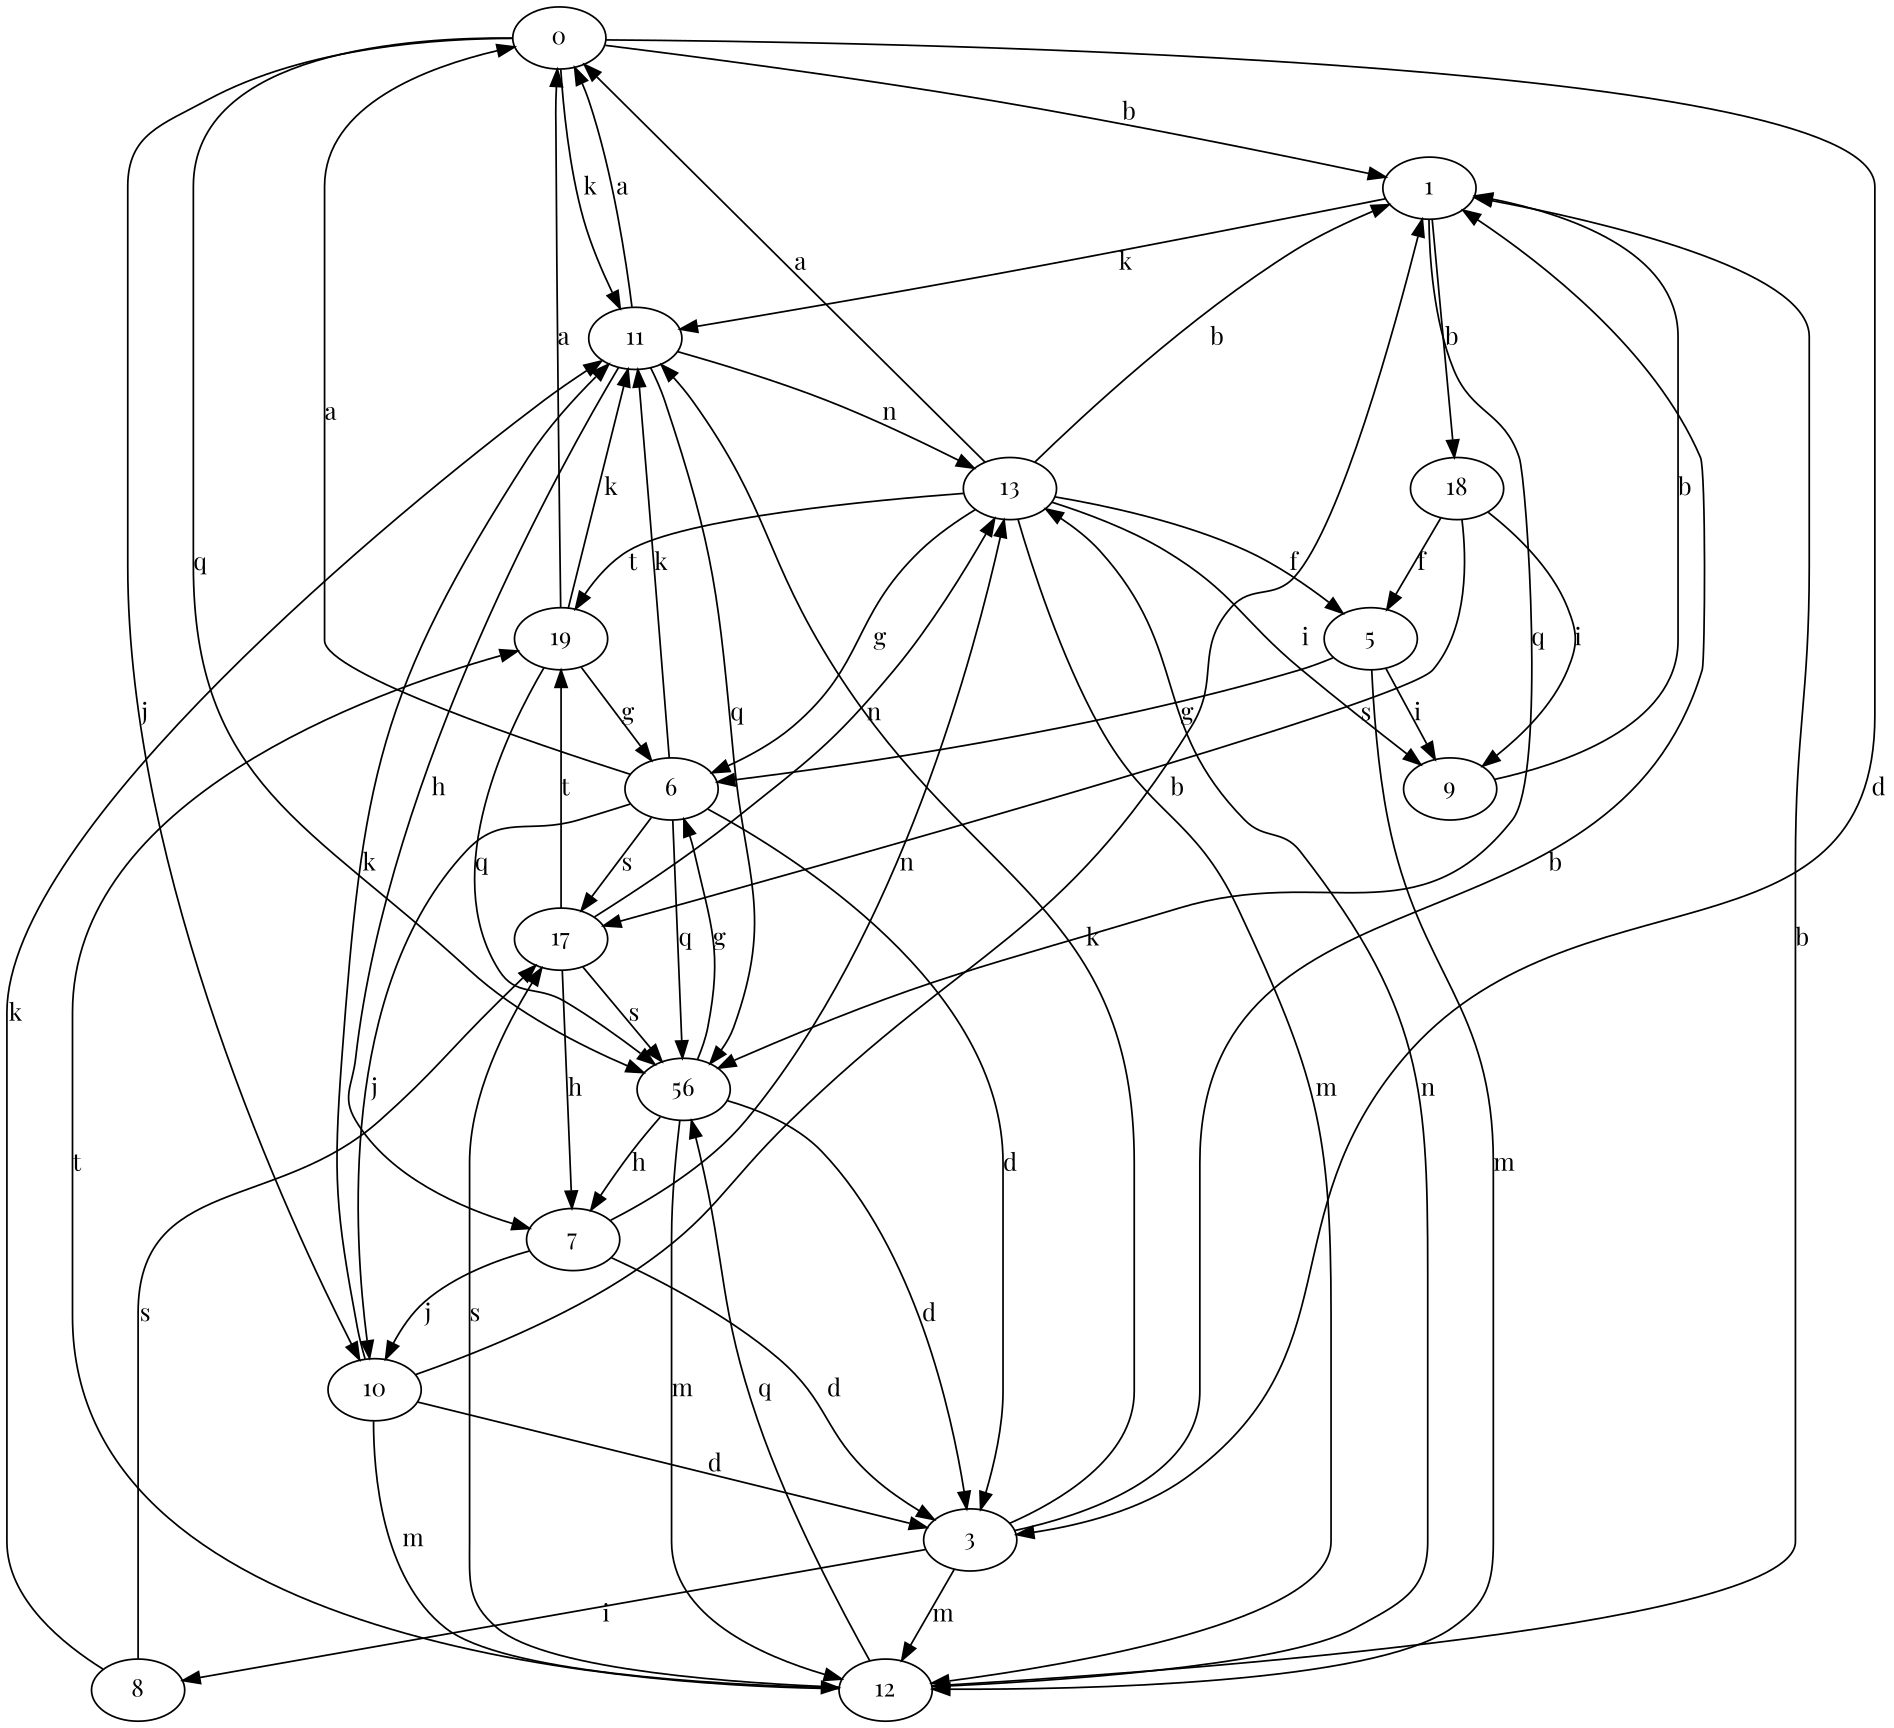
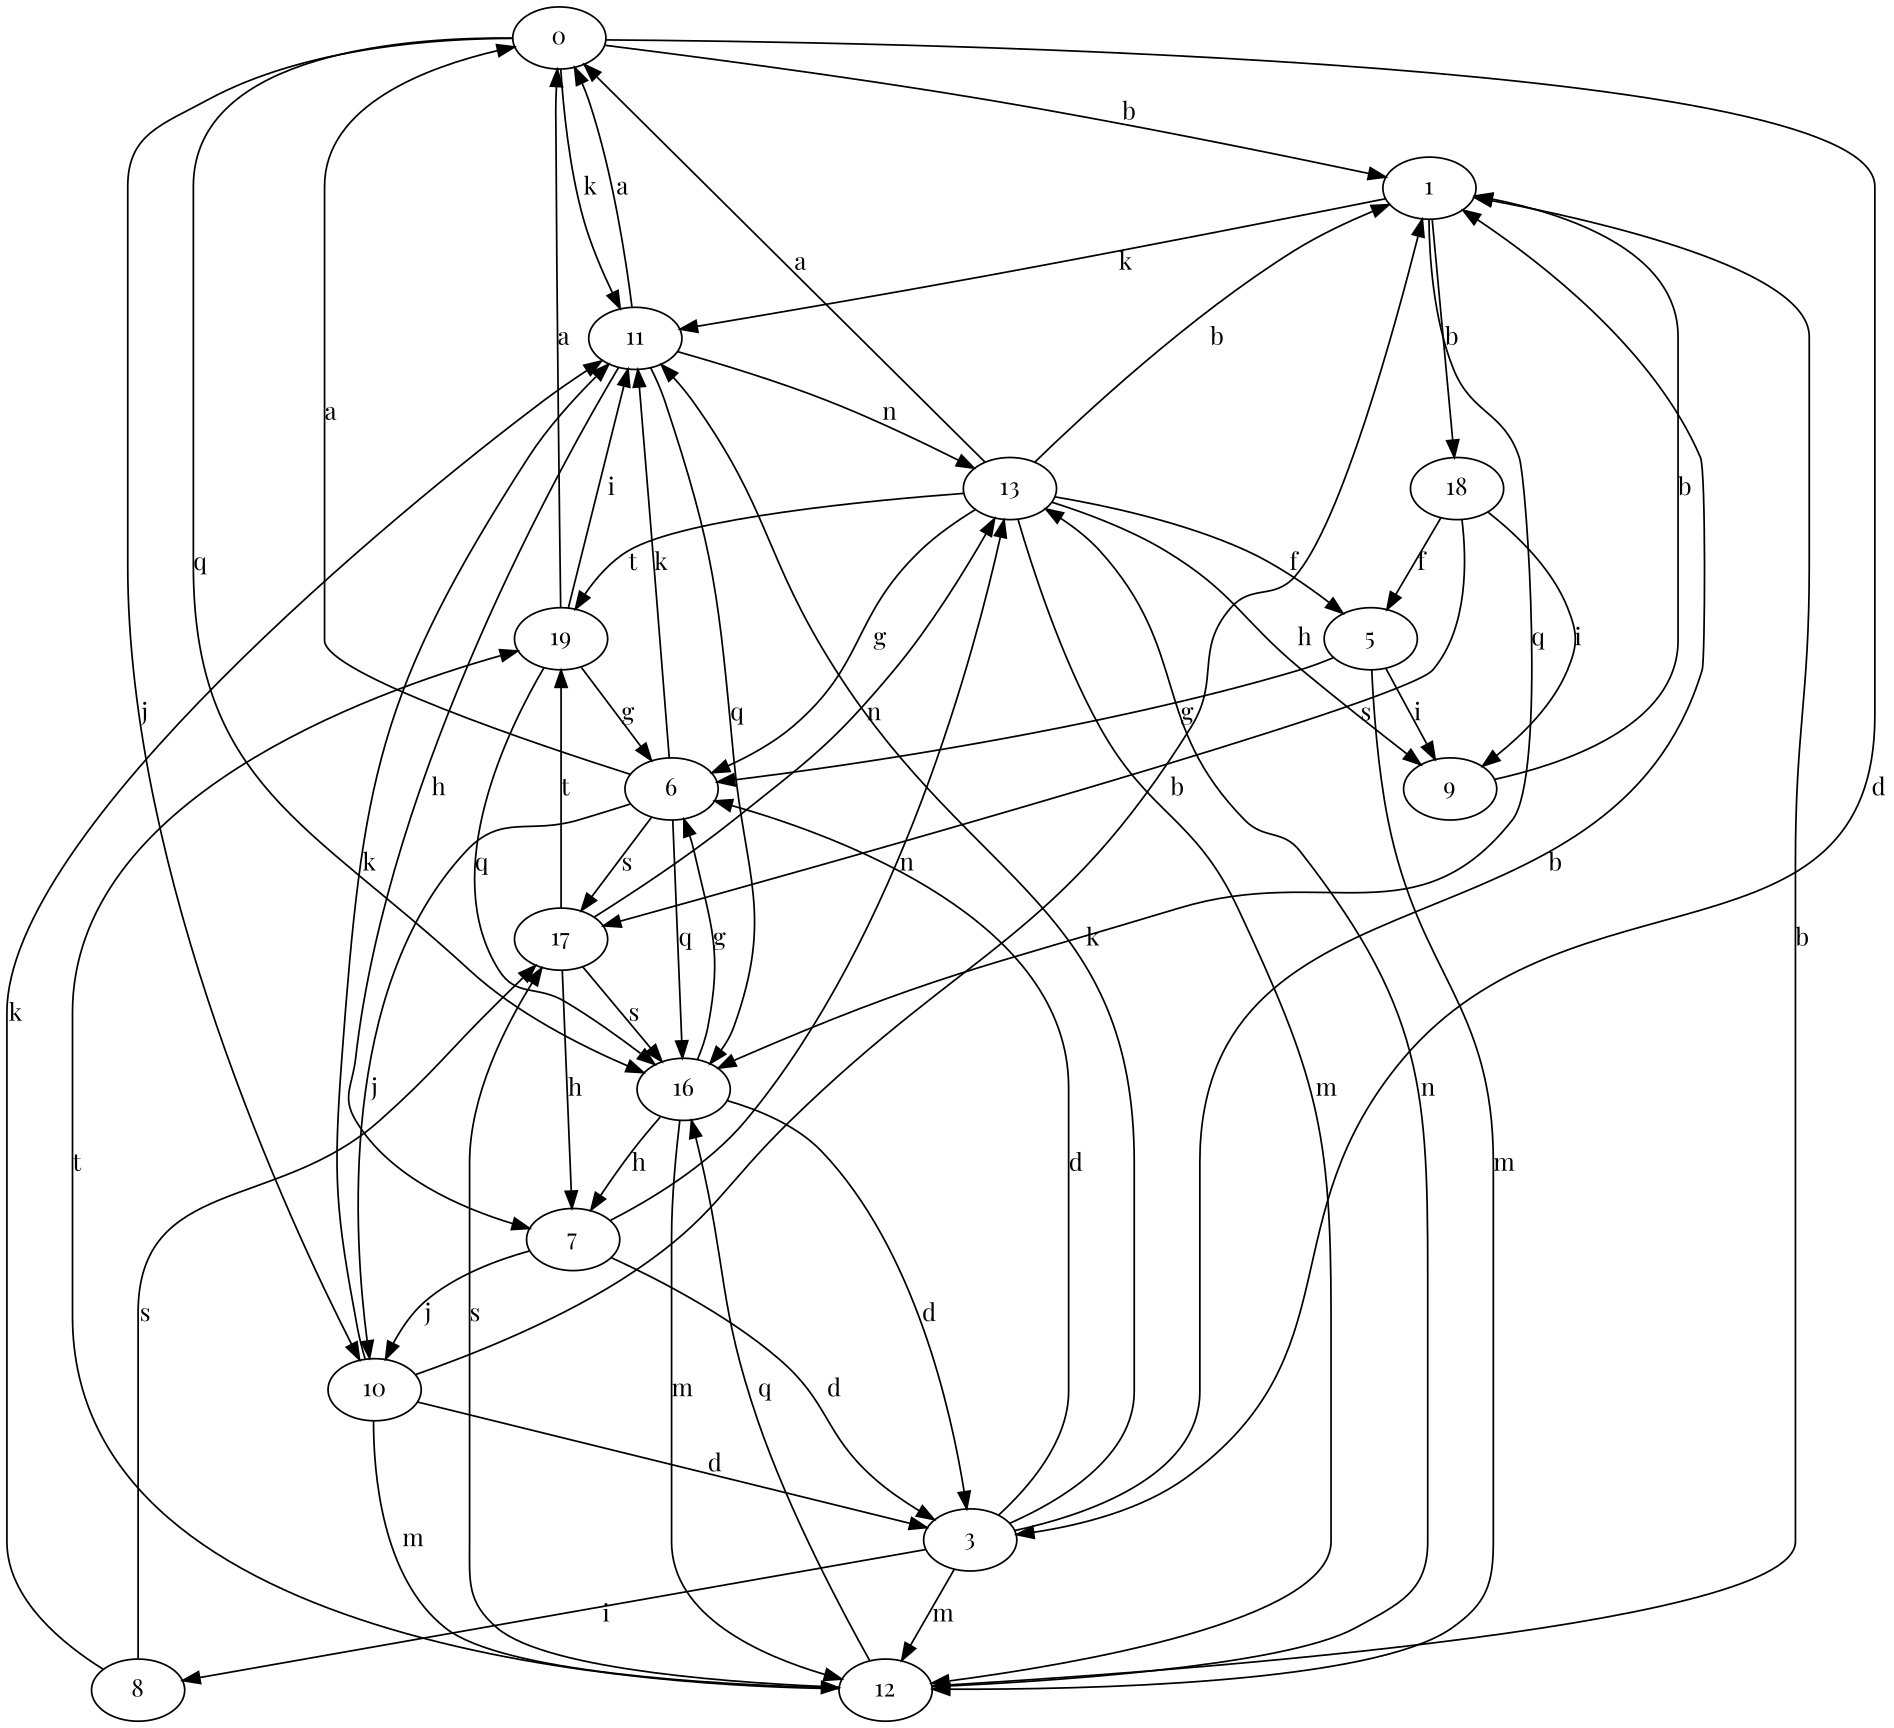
edge "19" -> "11": label "k" -> "i"
edge "13" -> "9": label "i" -> "h"
node "56": label "56" -> "16"
edge "6" -> "3": reversed
